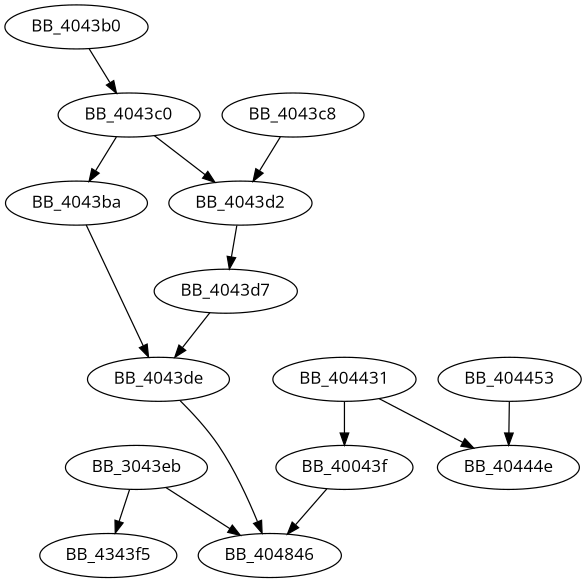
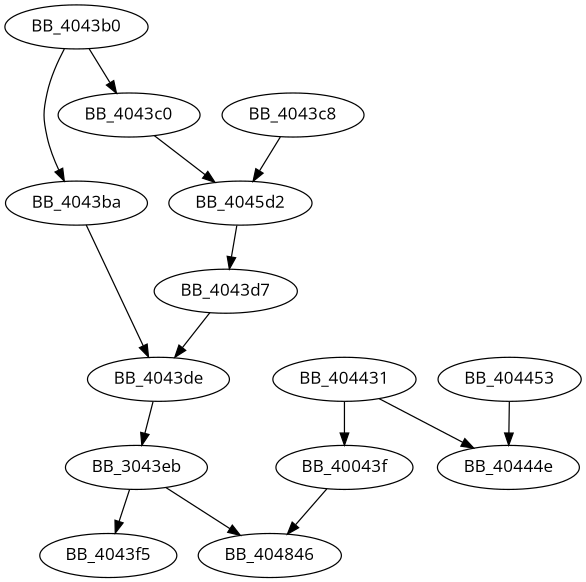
edge "BB_4043c0" -> "BB_4043ba": now "BB_4043b0" -> "BB_4043ba"
node "BB_4043d2": label "BB_4043d2" -> "BB_4045d2"
edge "BB_4043de" -> "BB_404846": now "BB_4043de" -> "BB_3043eb"
node "BB_4343f5": label "BB_4343f5" -> "BB_4043f5"
